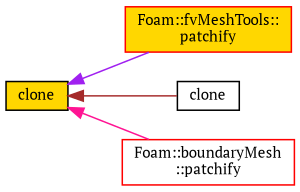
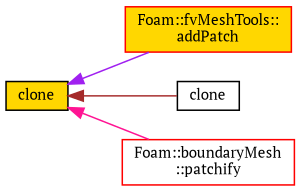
node "Foam::fvMeshTools:: patchify": label "Foam::fvMeshTools:: patchify" -> "Foam::fvMeshTools:: addPatch"
